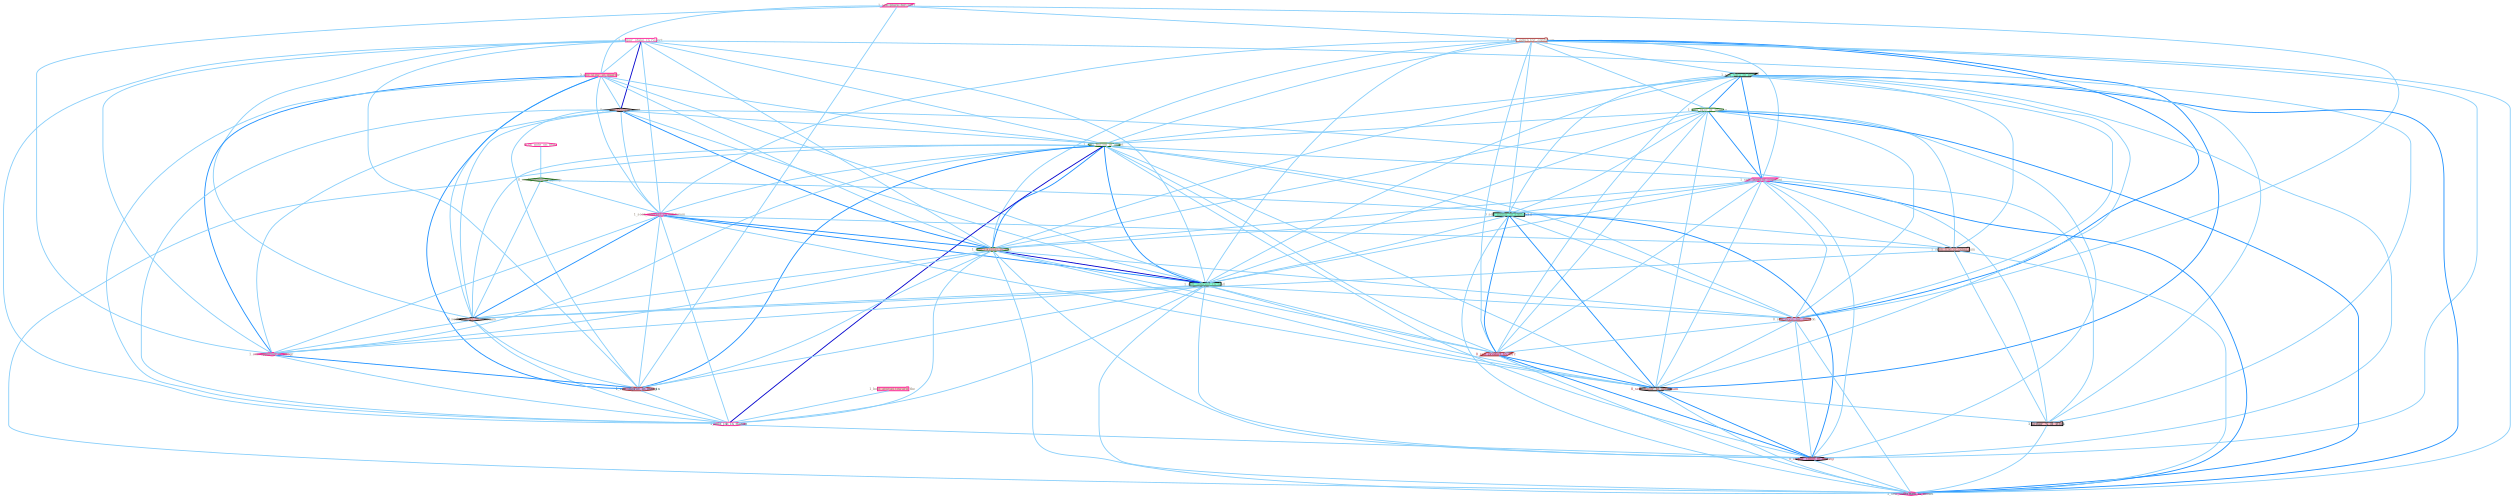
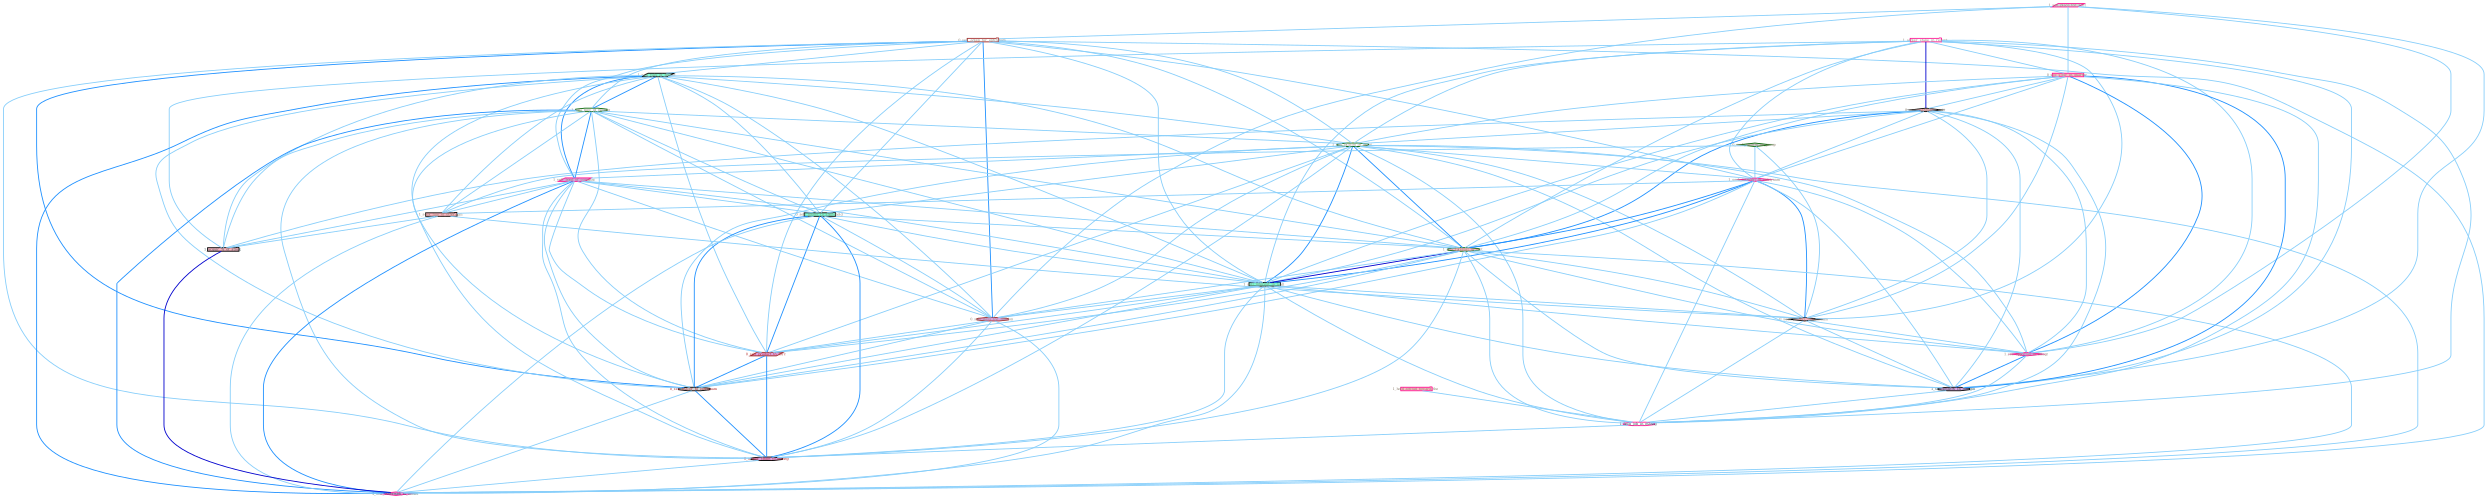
node "0_us_note_on_test": removed
edge "1_sell_billion_in_asset" -- "1_see_improv_in_margin": color #1e90ff -> #87cefa
edge "1_sell_billion_in_asset" -- "1_hold_job_in_manag": color #0000cd -> #87cefa
node "1_see_improv_in_margin": color brown -> black
edge "0_sell_major_to_entitynam" -- "1_acquir_%_of_stock": now "1_sell_piec_of_packag" -- "1_acquir_%_of_stock"
edge "0_sell_product_to_forc" -- "1_sell_othernum_of_model": removed
edge "1_acquir_%_of_stock" -- "1_sell_othernum_of_model": color #87cefa -> #0000cd
